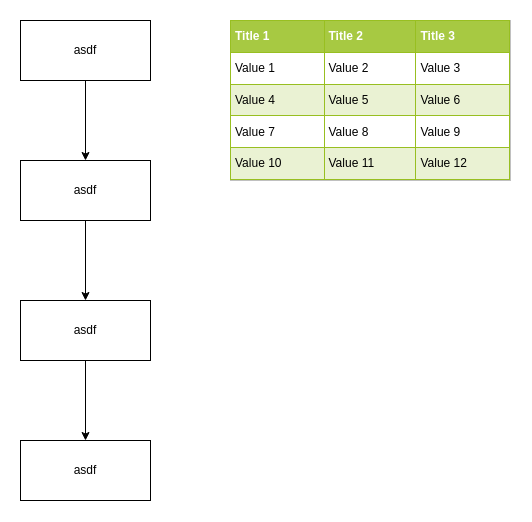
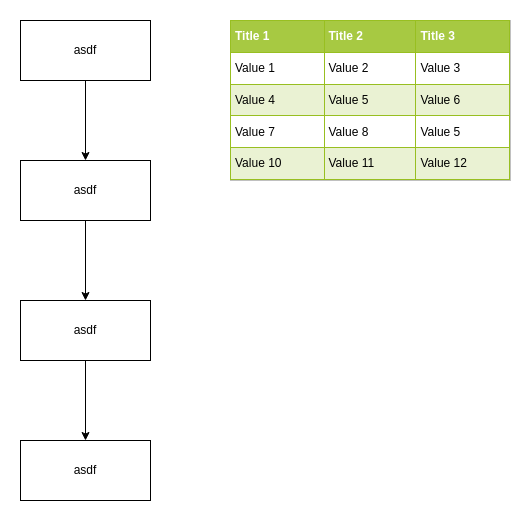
node "Title 1Title 2Title 3 Value 1 Value 2 Value 3 Value 4 Value 5 Value 6 Value 7 Value 8 Value 9 Value 10 Value 11 Value 12": label "Title 1Title 2Title 3 Value 1 Value 2 Value 3 Value 4 Value 5 Value 6 Value 7 Value 8 Value 9 Value 10 Value 11 Value 12" -> "Title 1Title 2Title 3 Value 1 Value 2 Value 3 Value 4 Value 5 Value 6 Value 7 Value 8 Value 5 Value 10 Value 11 Value 12"
